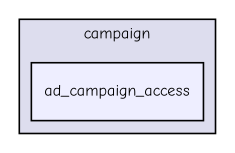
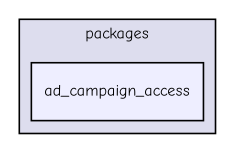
cluster "campaign": label "campaign" -> "packages"
